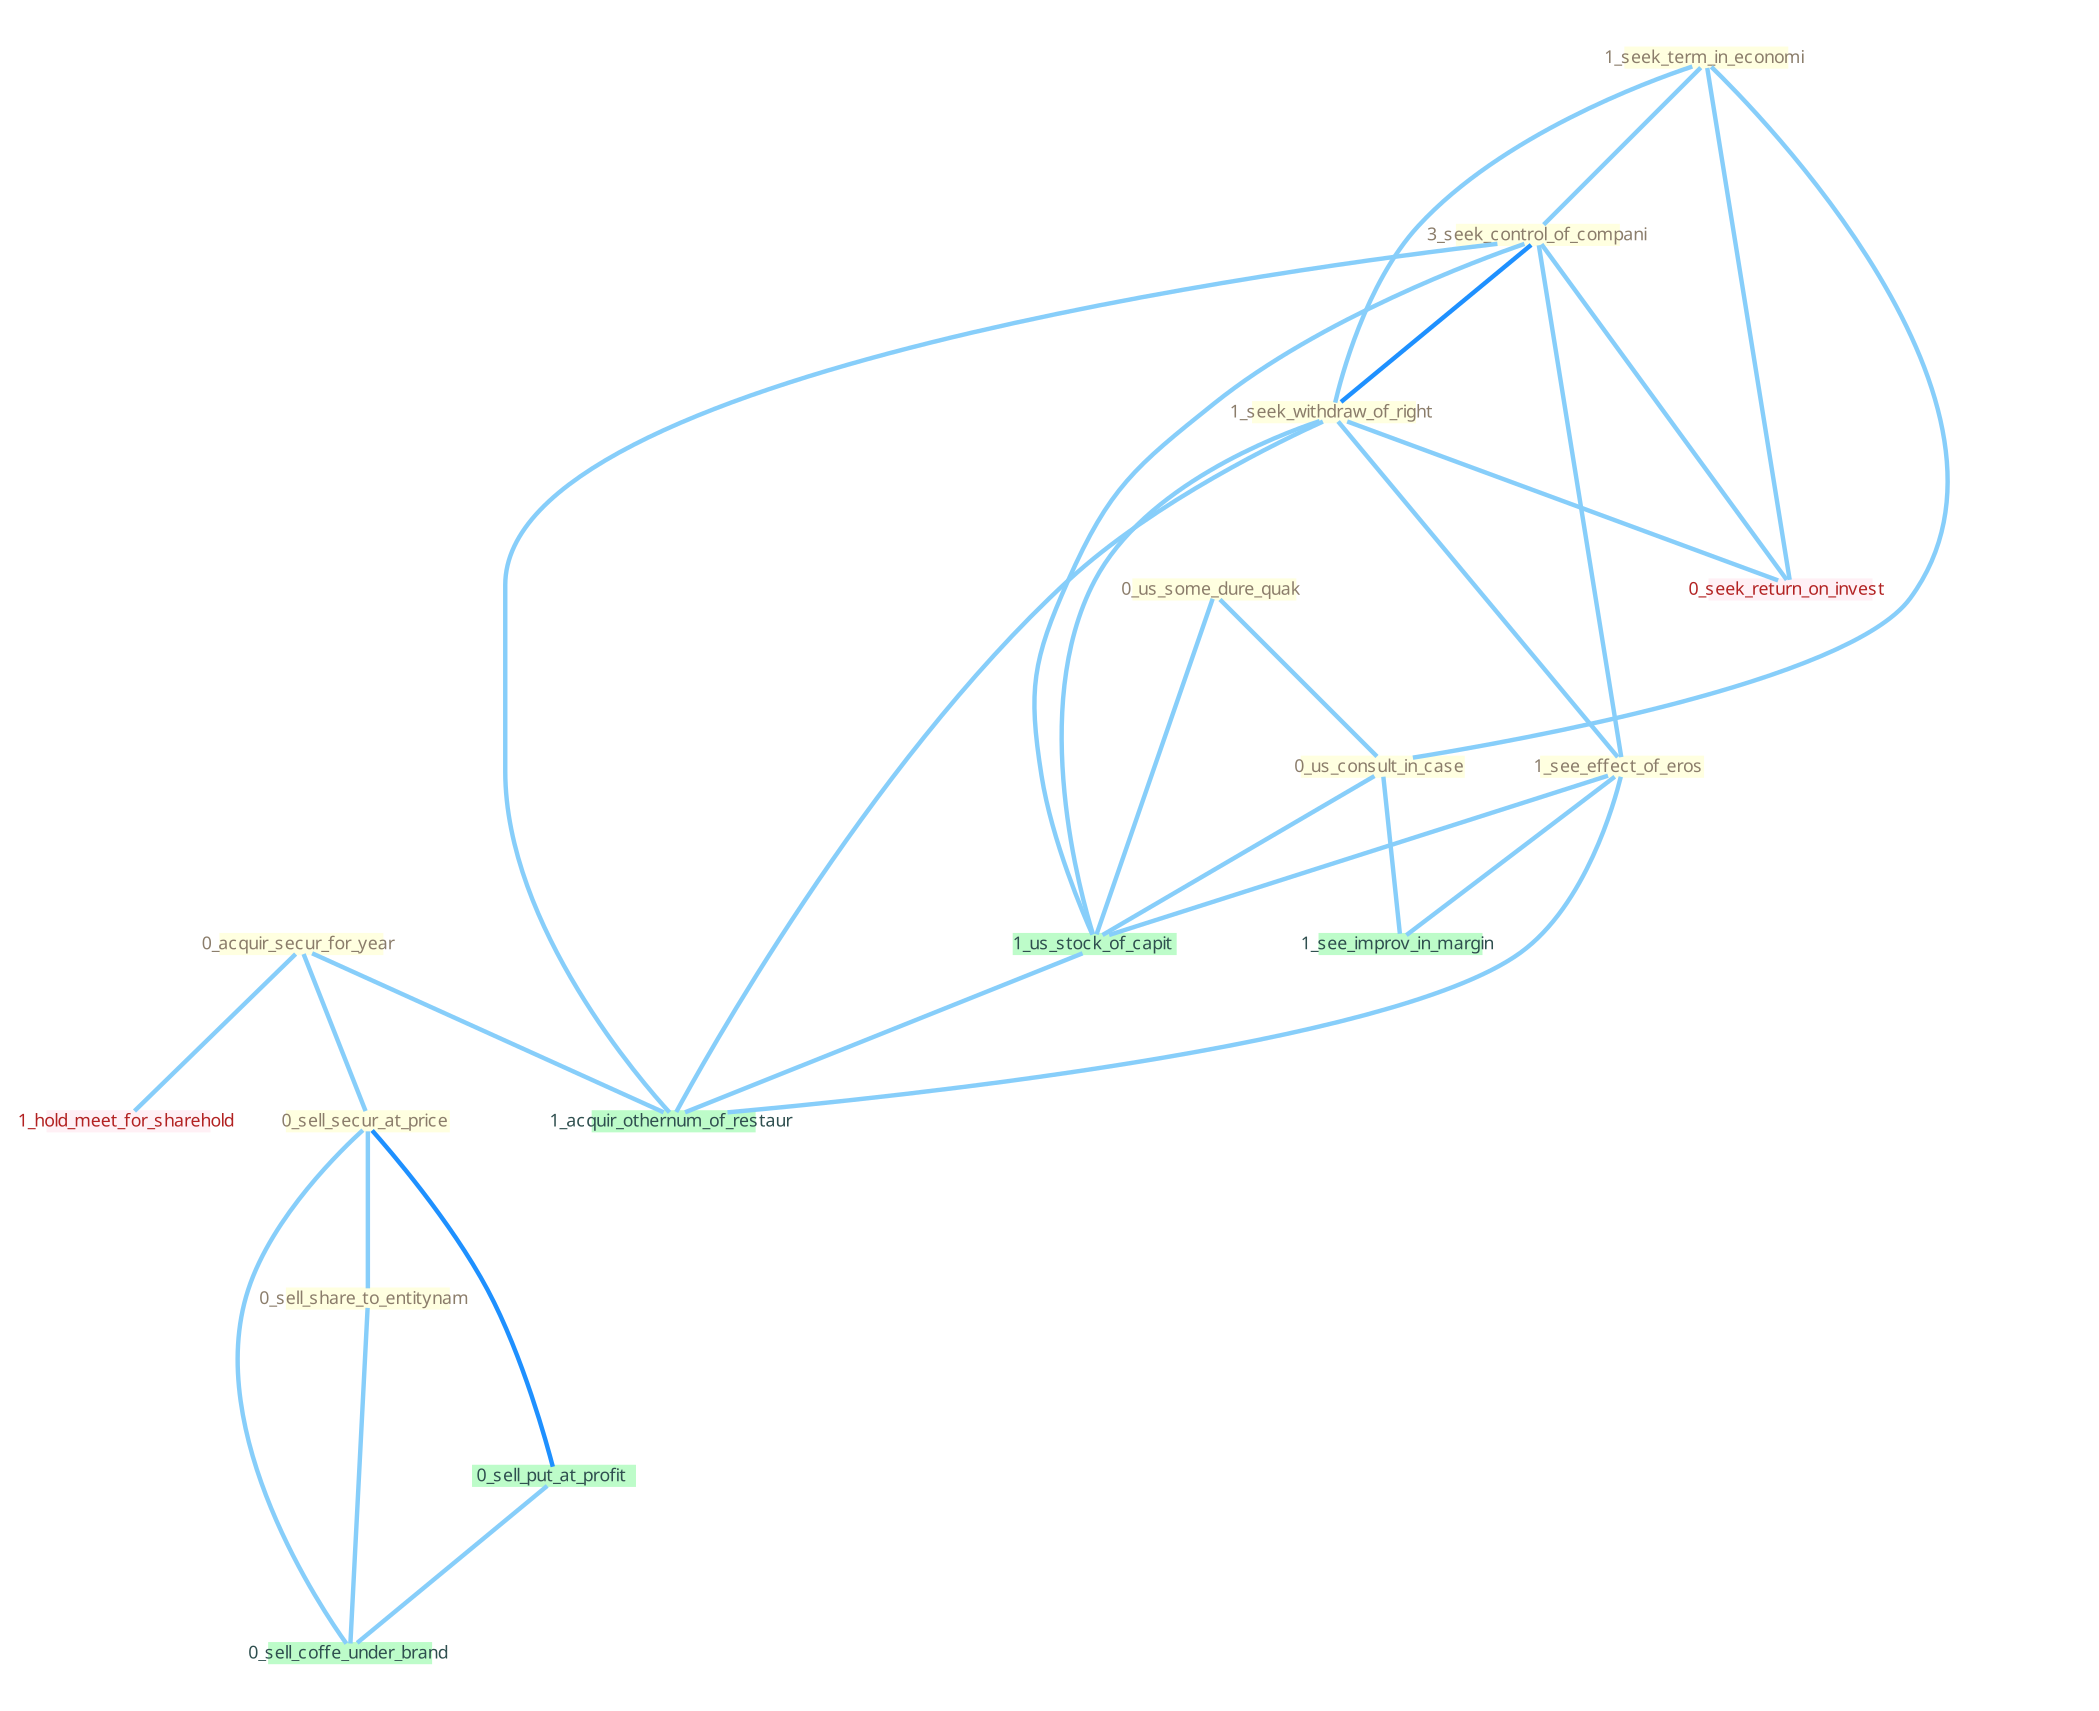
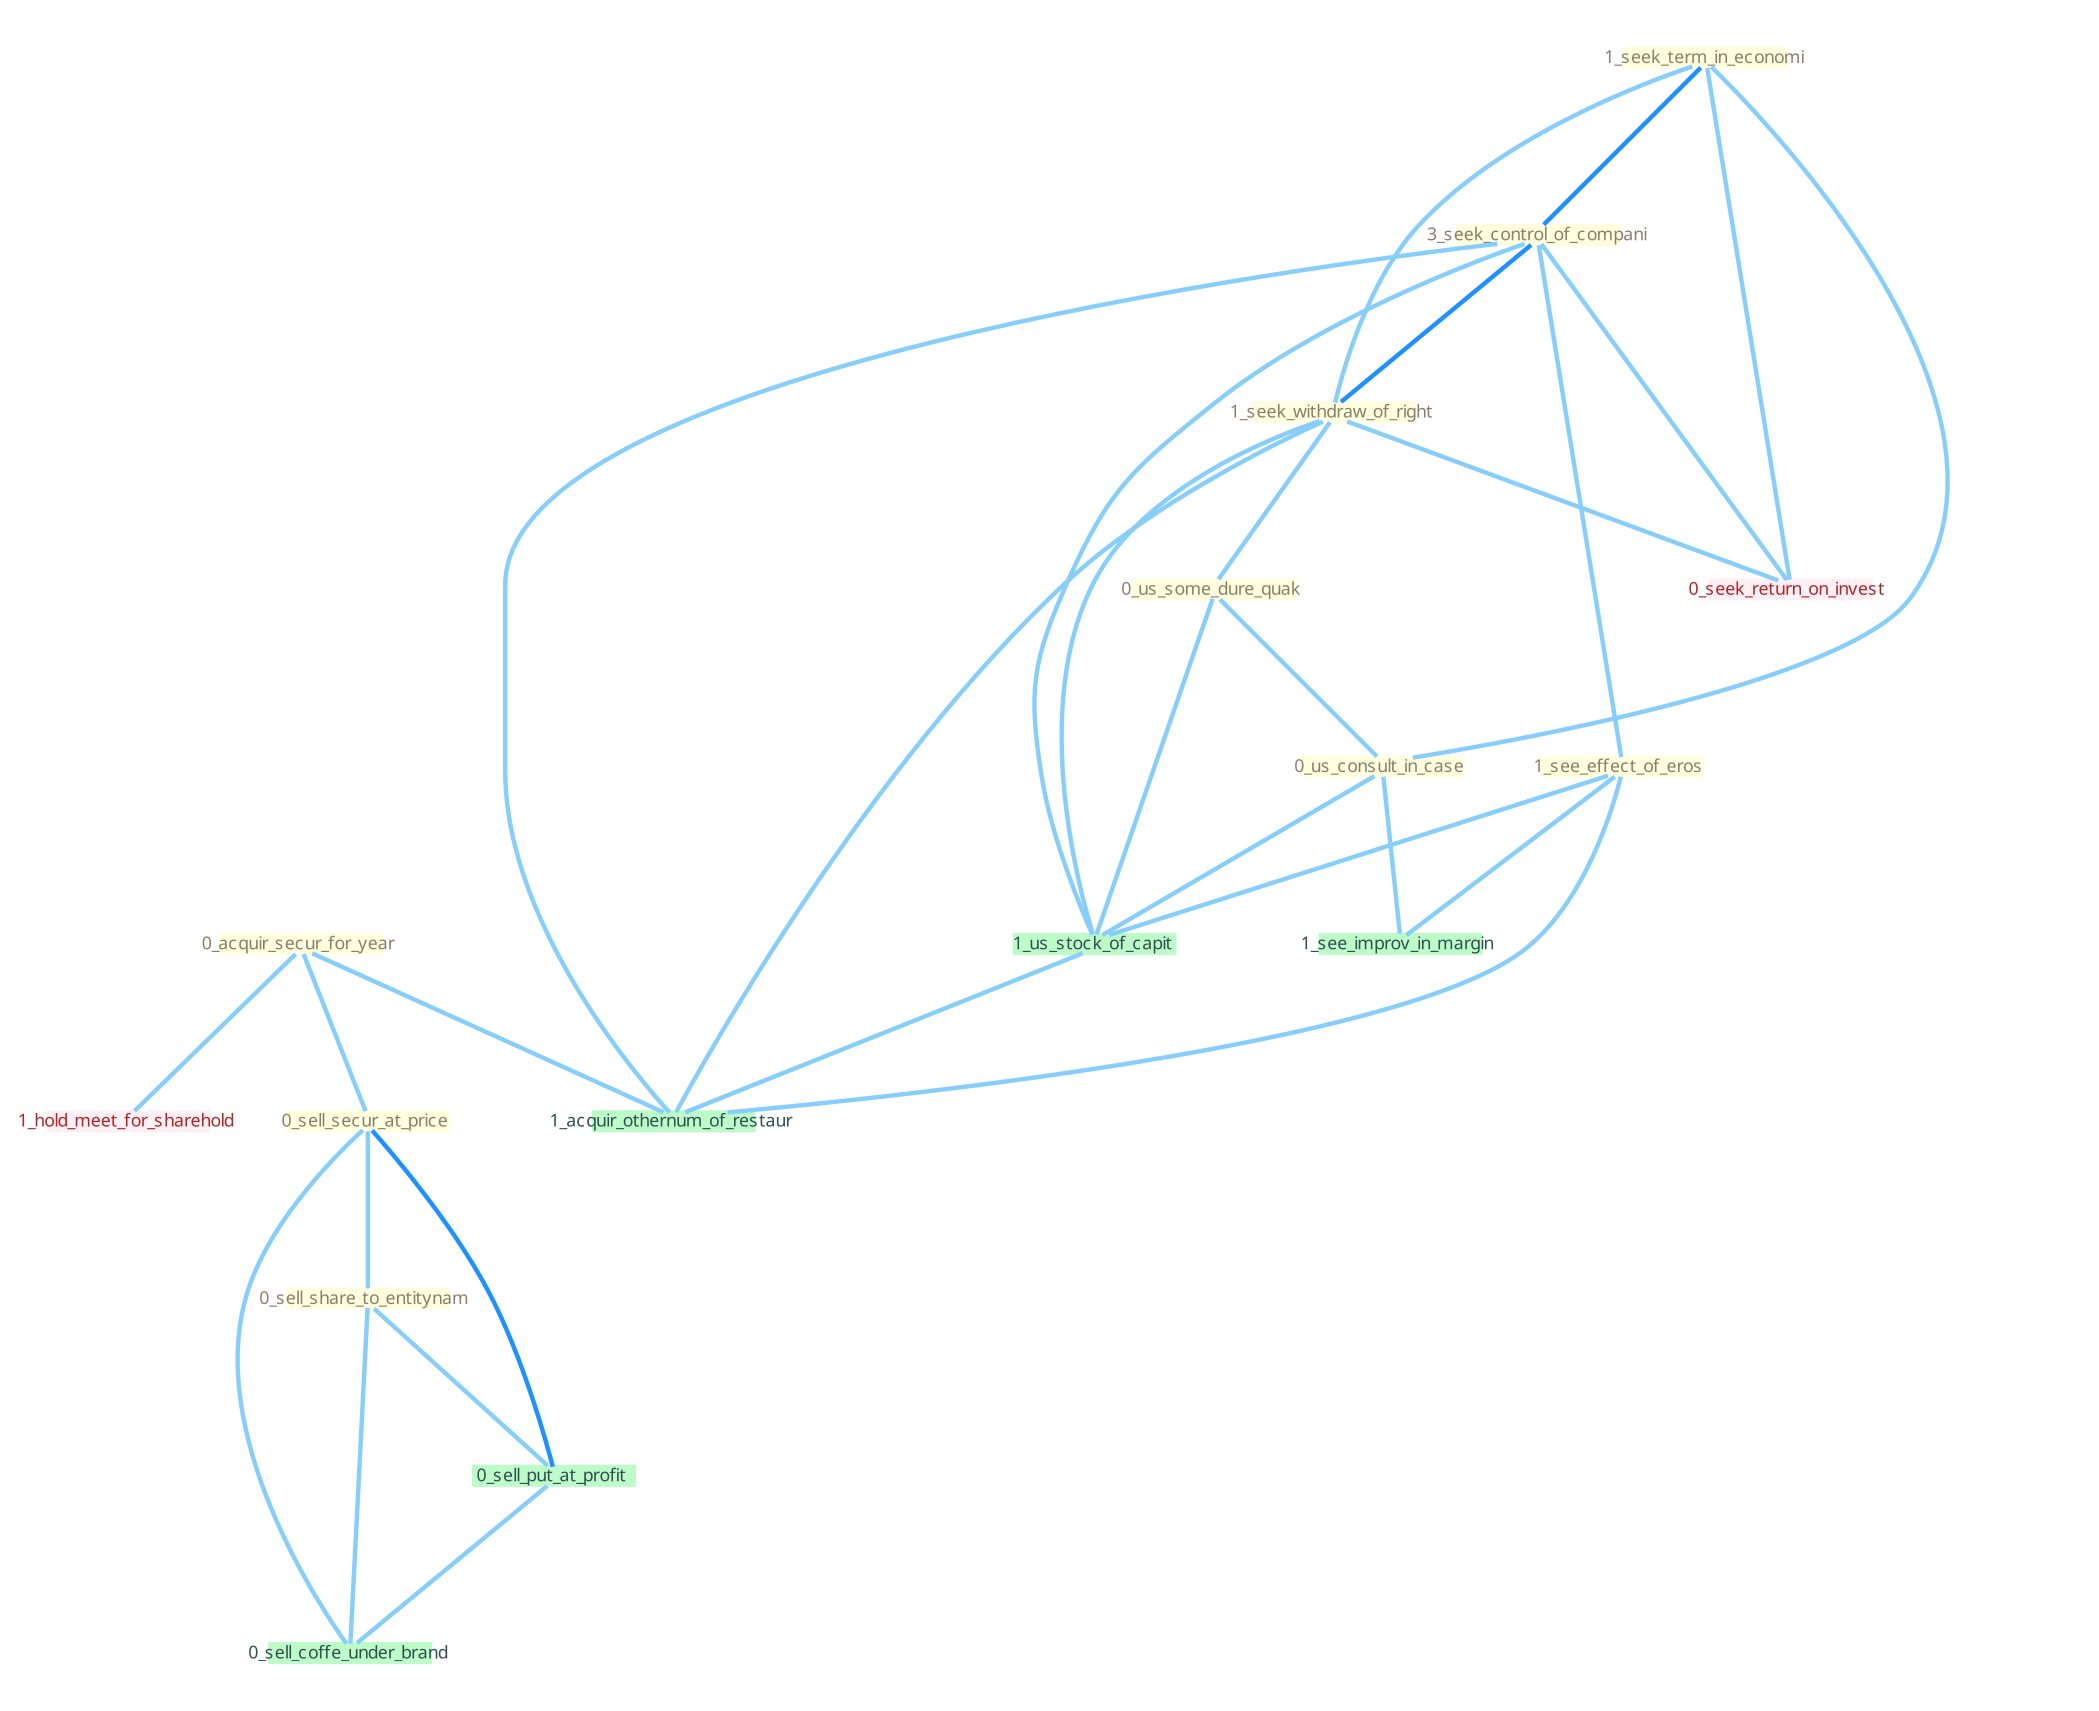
edge "1_seek_term_in_economi" -- "3_seek_control_of_compani": color #87cefa -> #1e90ff
edge "1_seek_withdraw_of_right" -- "1_see_effect_of_eros": now "1_seek_withdraw_of_right" -- "0_us_some_dure_quak"
edge "0_sell_share_to_entitynam" -- "0_sell_put_at_profit": added
